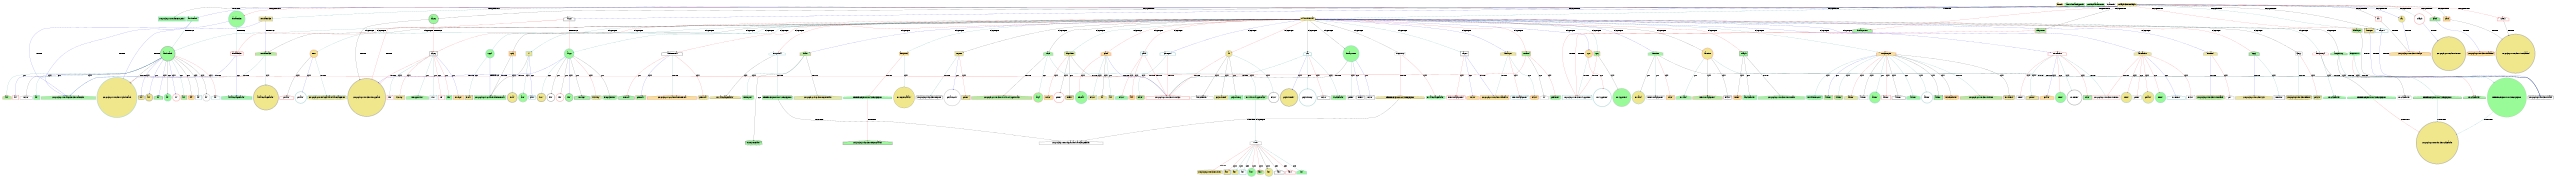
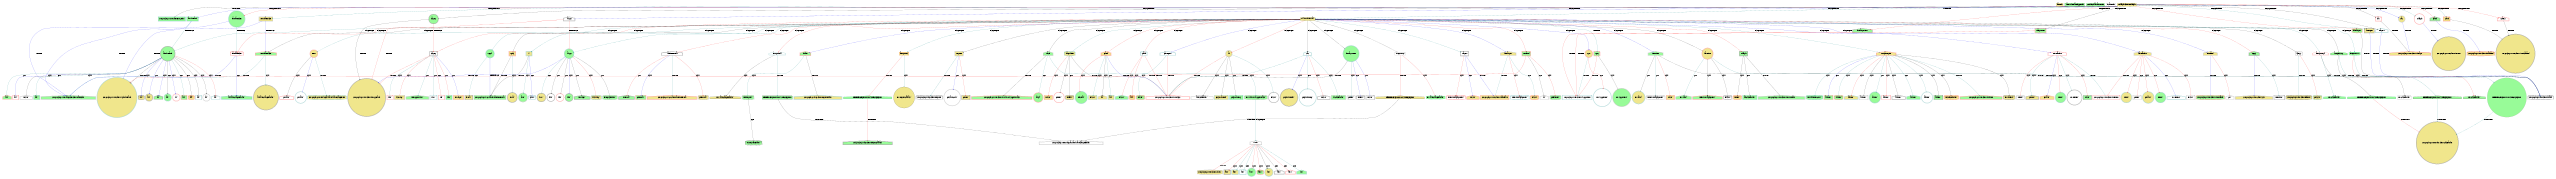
edge "void onModuleLoad()" -> "anonymous101": added, label "INSTANTIATE"
edge "void onModuleLoad()" -> "VAR8": label "INSTANTIATE" -> "OVERRIDE"
edge "builder" -> "new RequestBuilder()": now "sendRequest()" -> "new RequestBuilder()"
